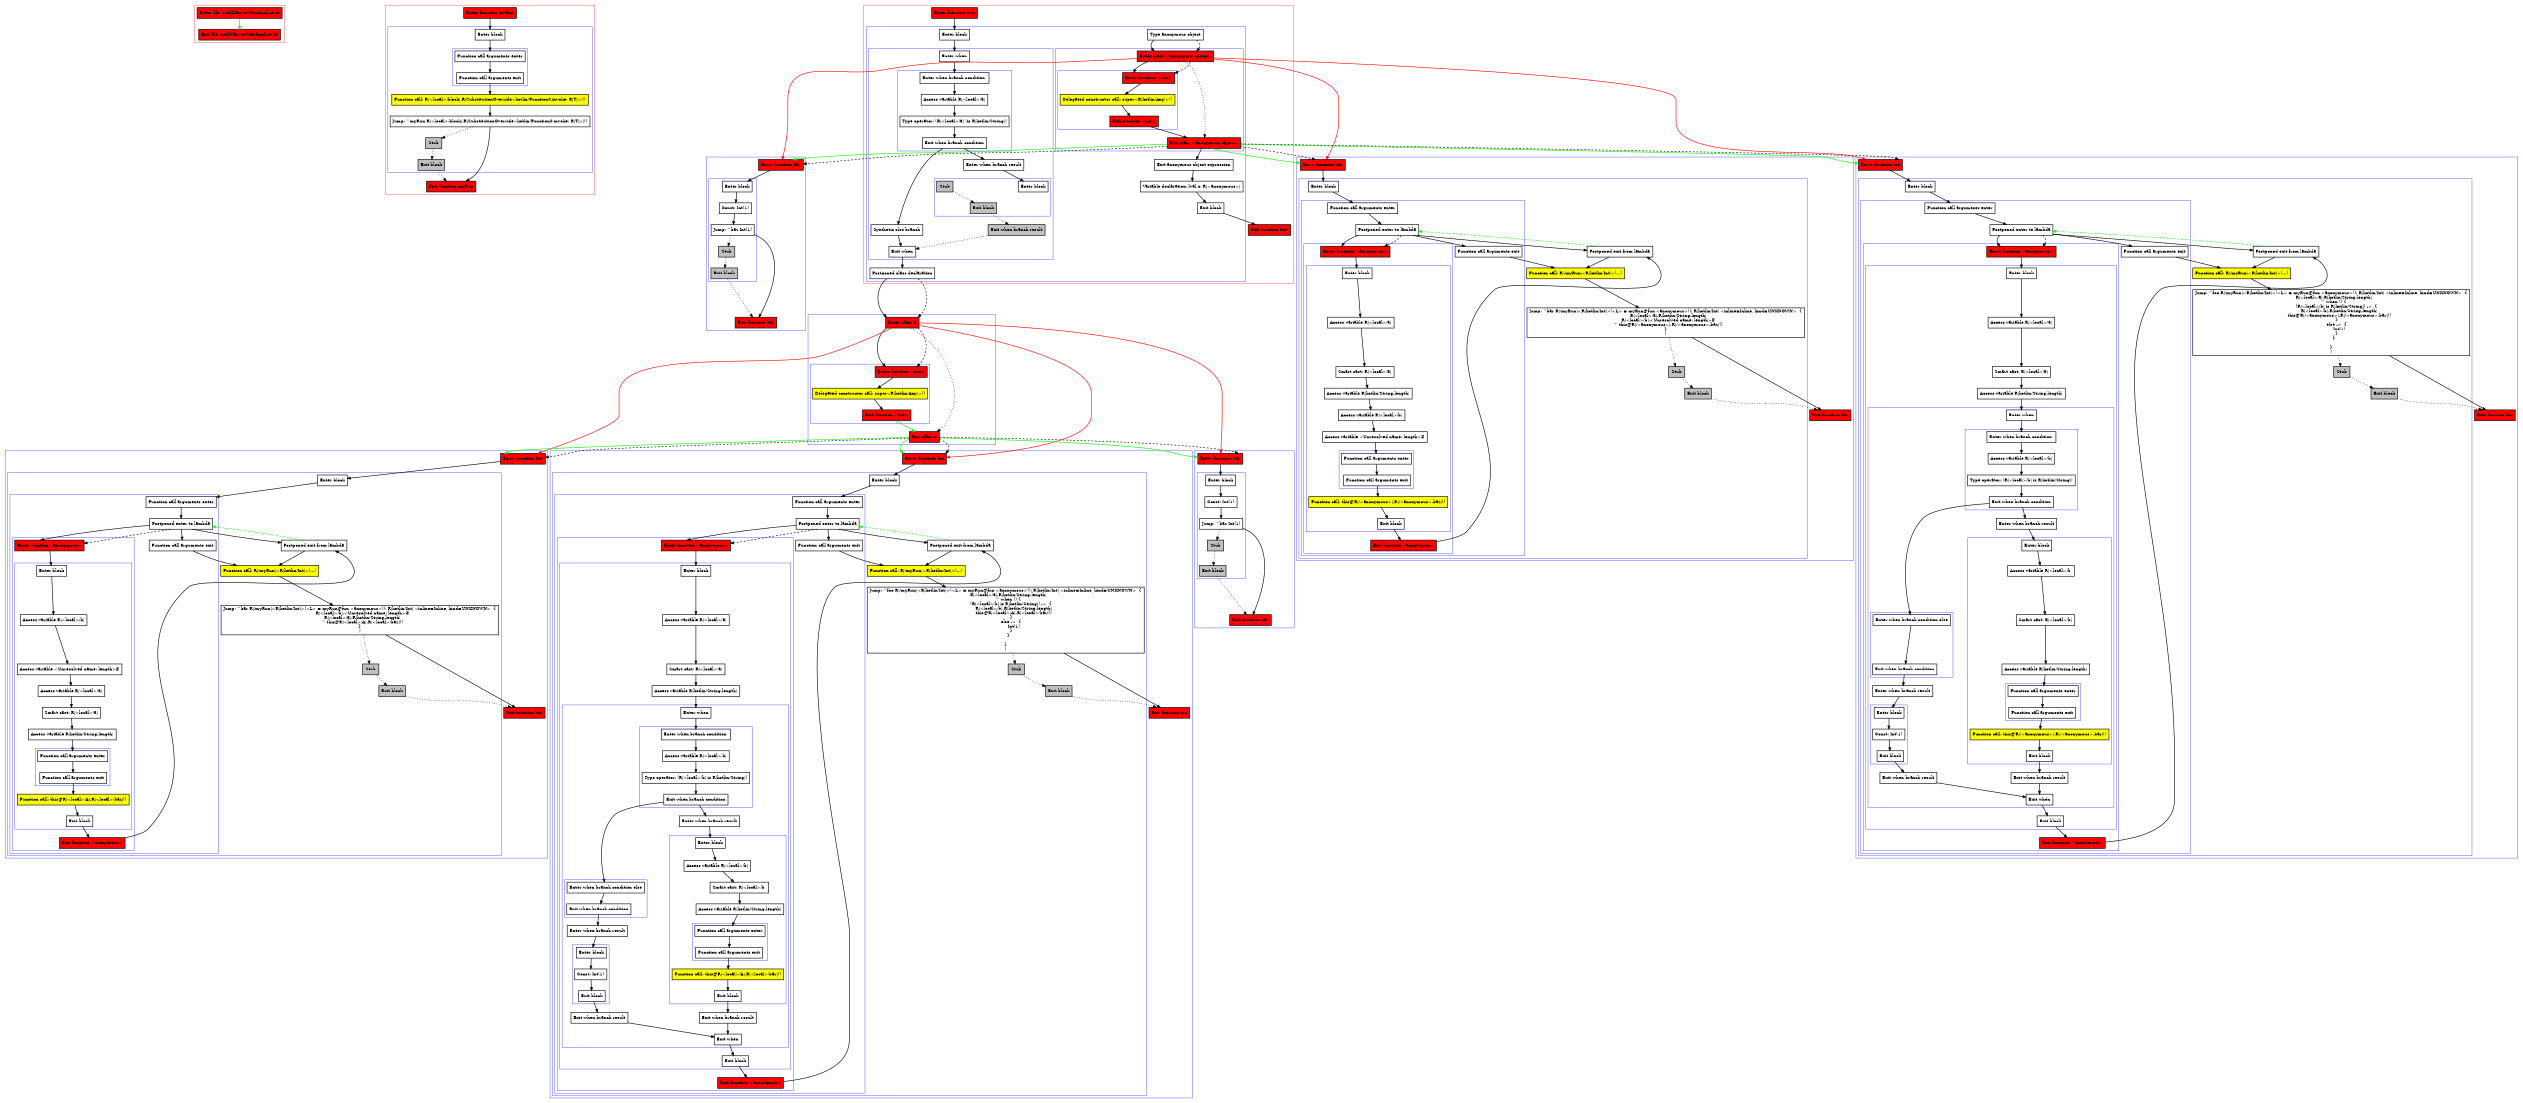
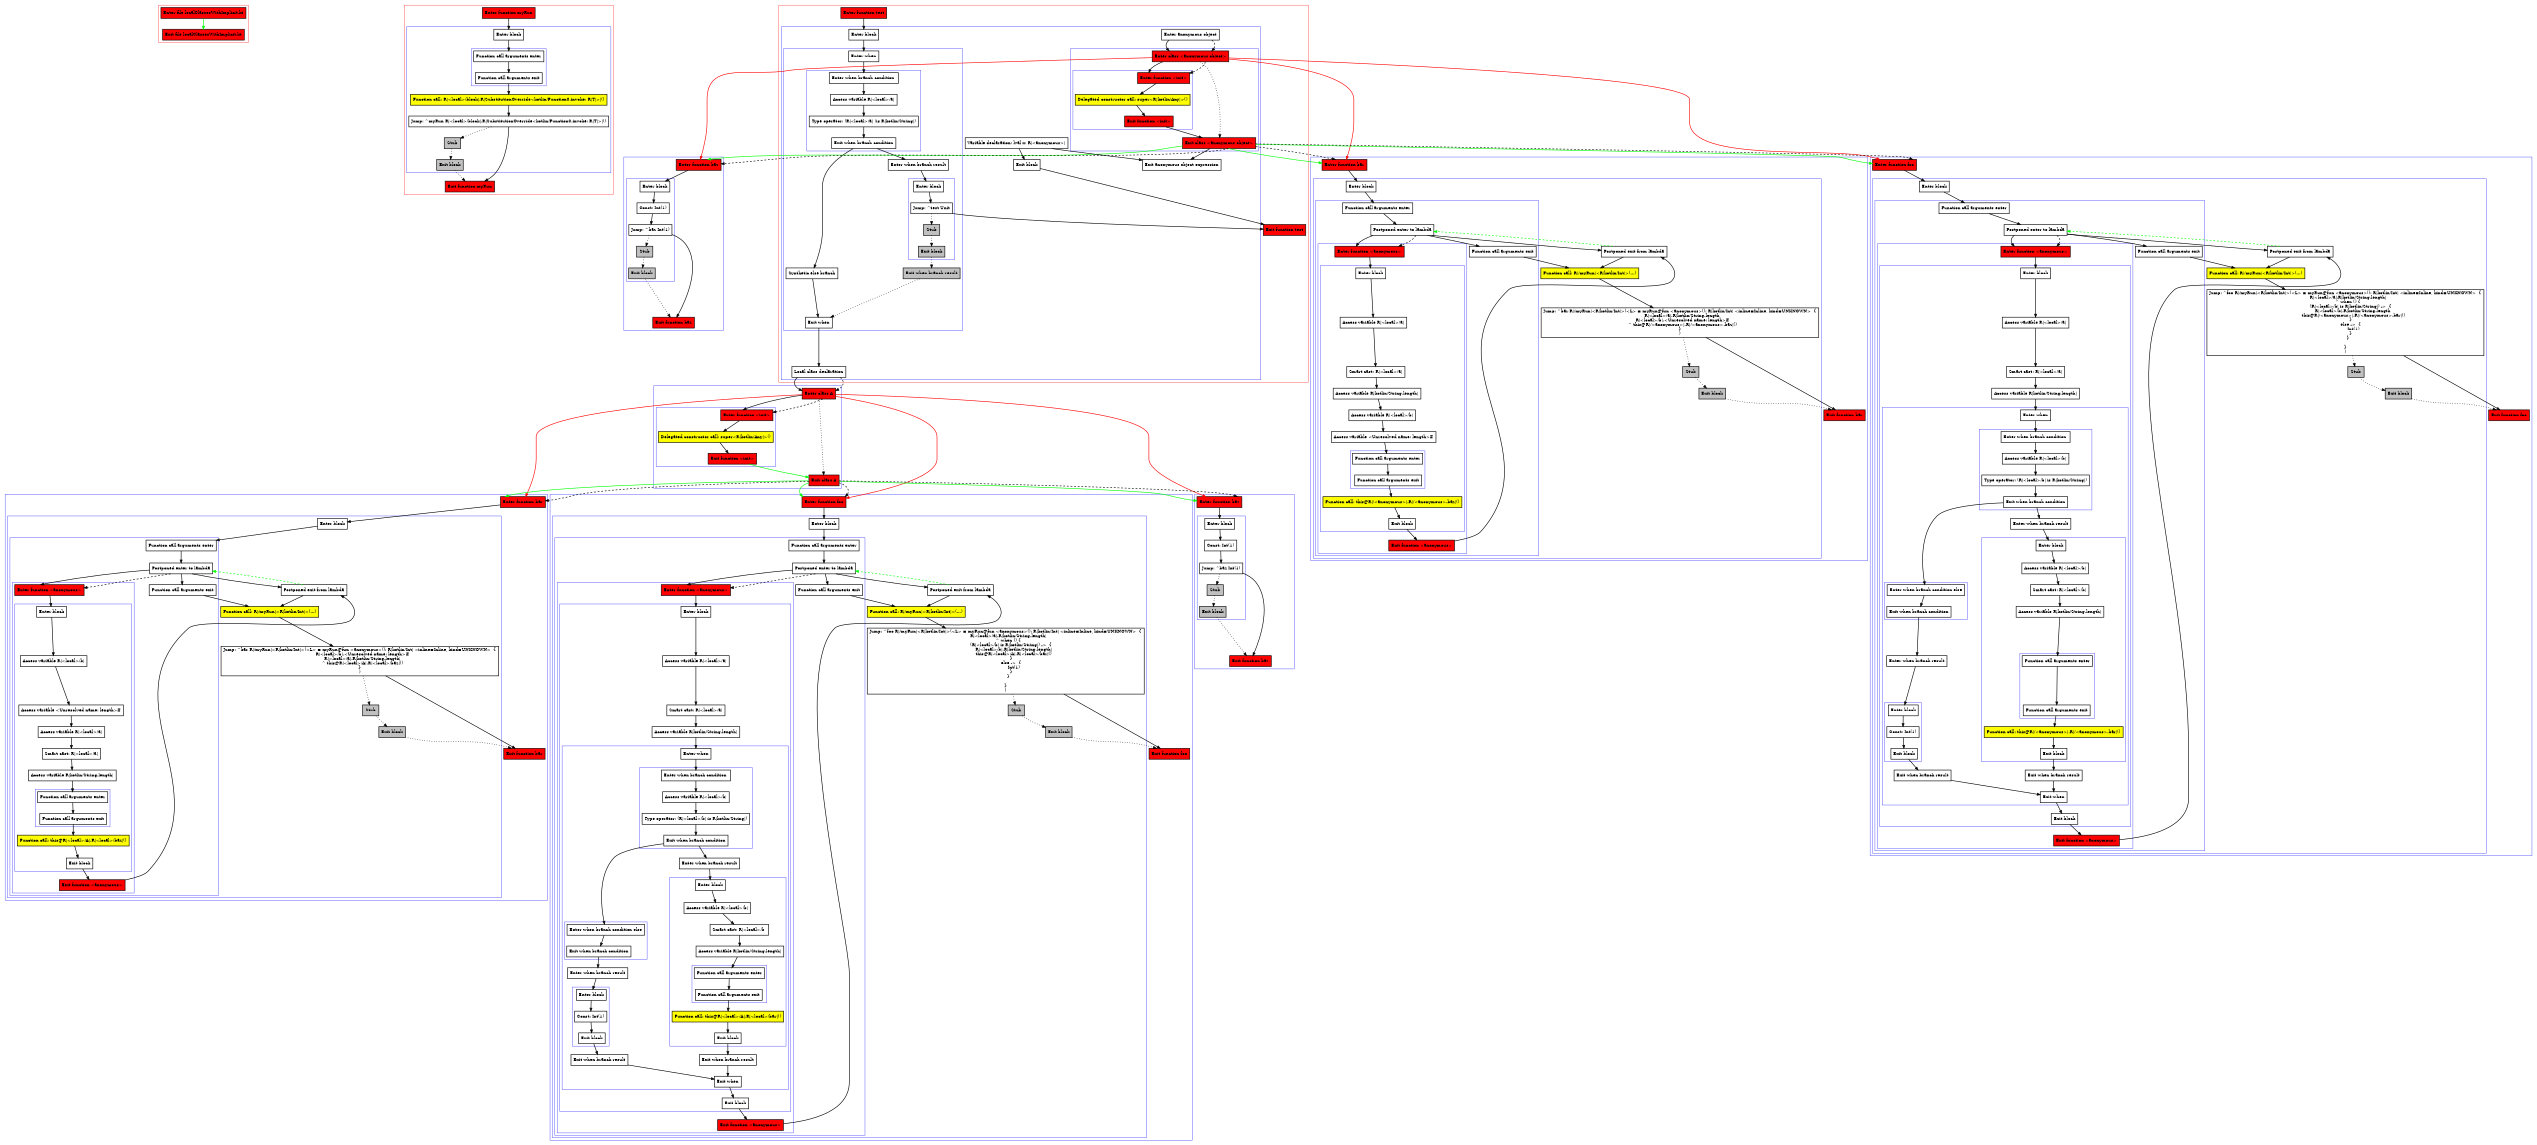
node "Type anonymous object": label "Type anonymous object" -> "Enter anonymous object"
edge "Exit anonymous object expression" -> "Variable declaration: lval x: R|<anonymous>|": reversed
node "Jump: ^test Unit": added
node "Postponed class declaration": label "Postponed class declaration" -> "Local class declaration"
